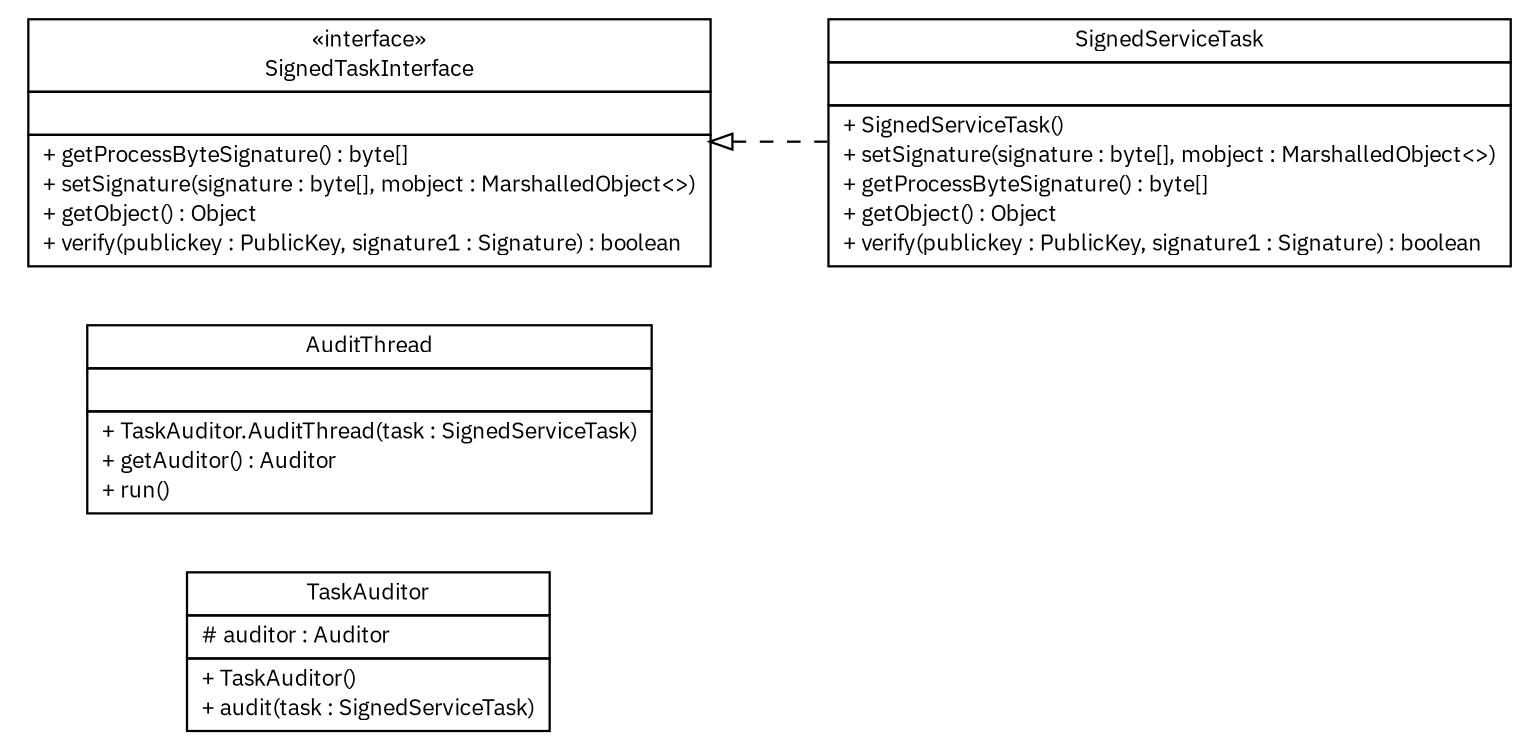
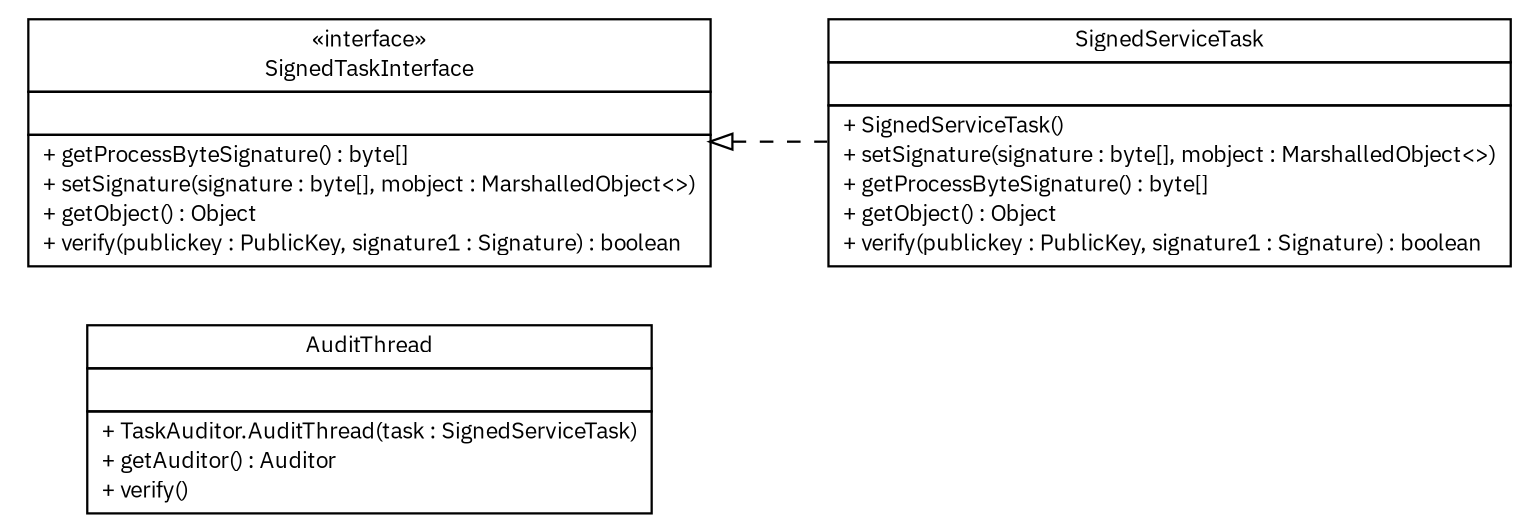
node "AuditThread": text "+ run()" -> "+ verify()"
node "TaskAuditor": removed
